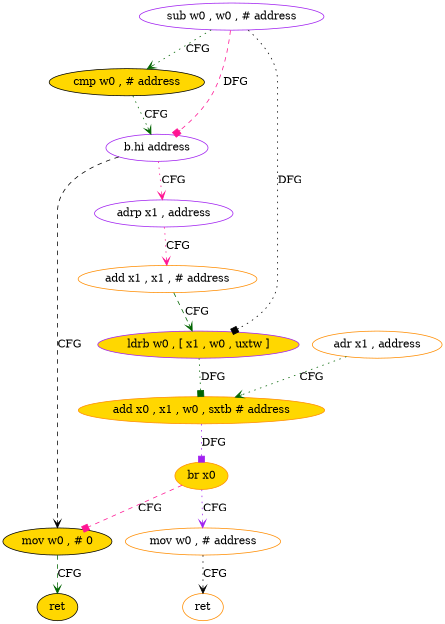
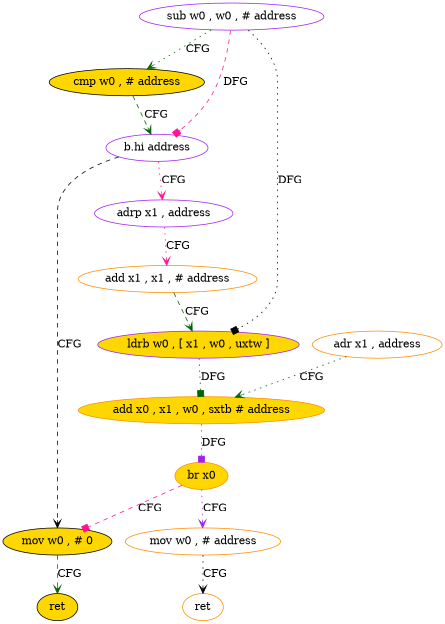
edge "cmp w0 , # address" -> "b.hi address": style dotted -> dashed
